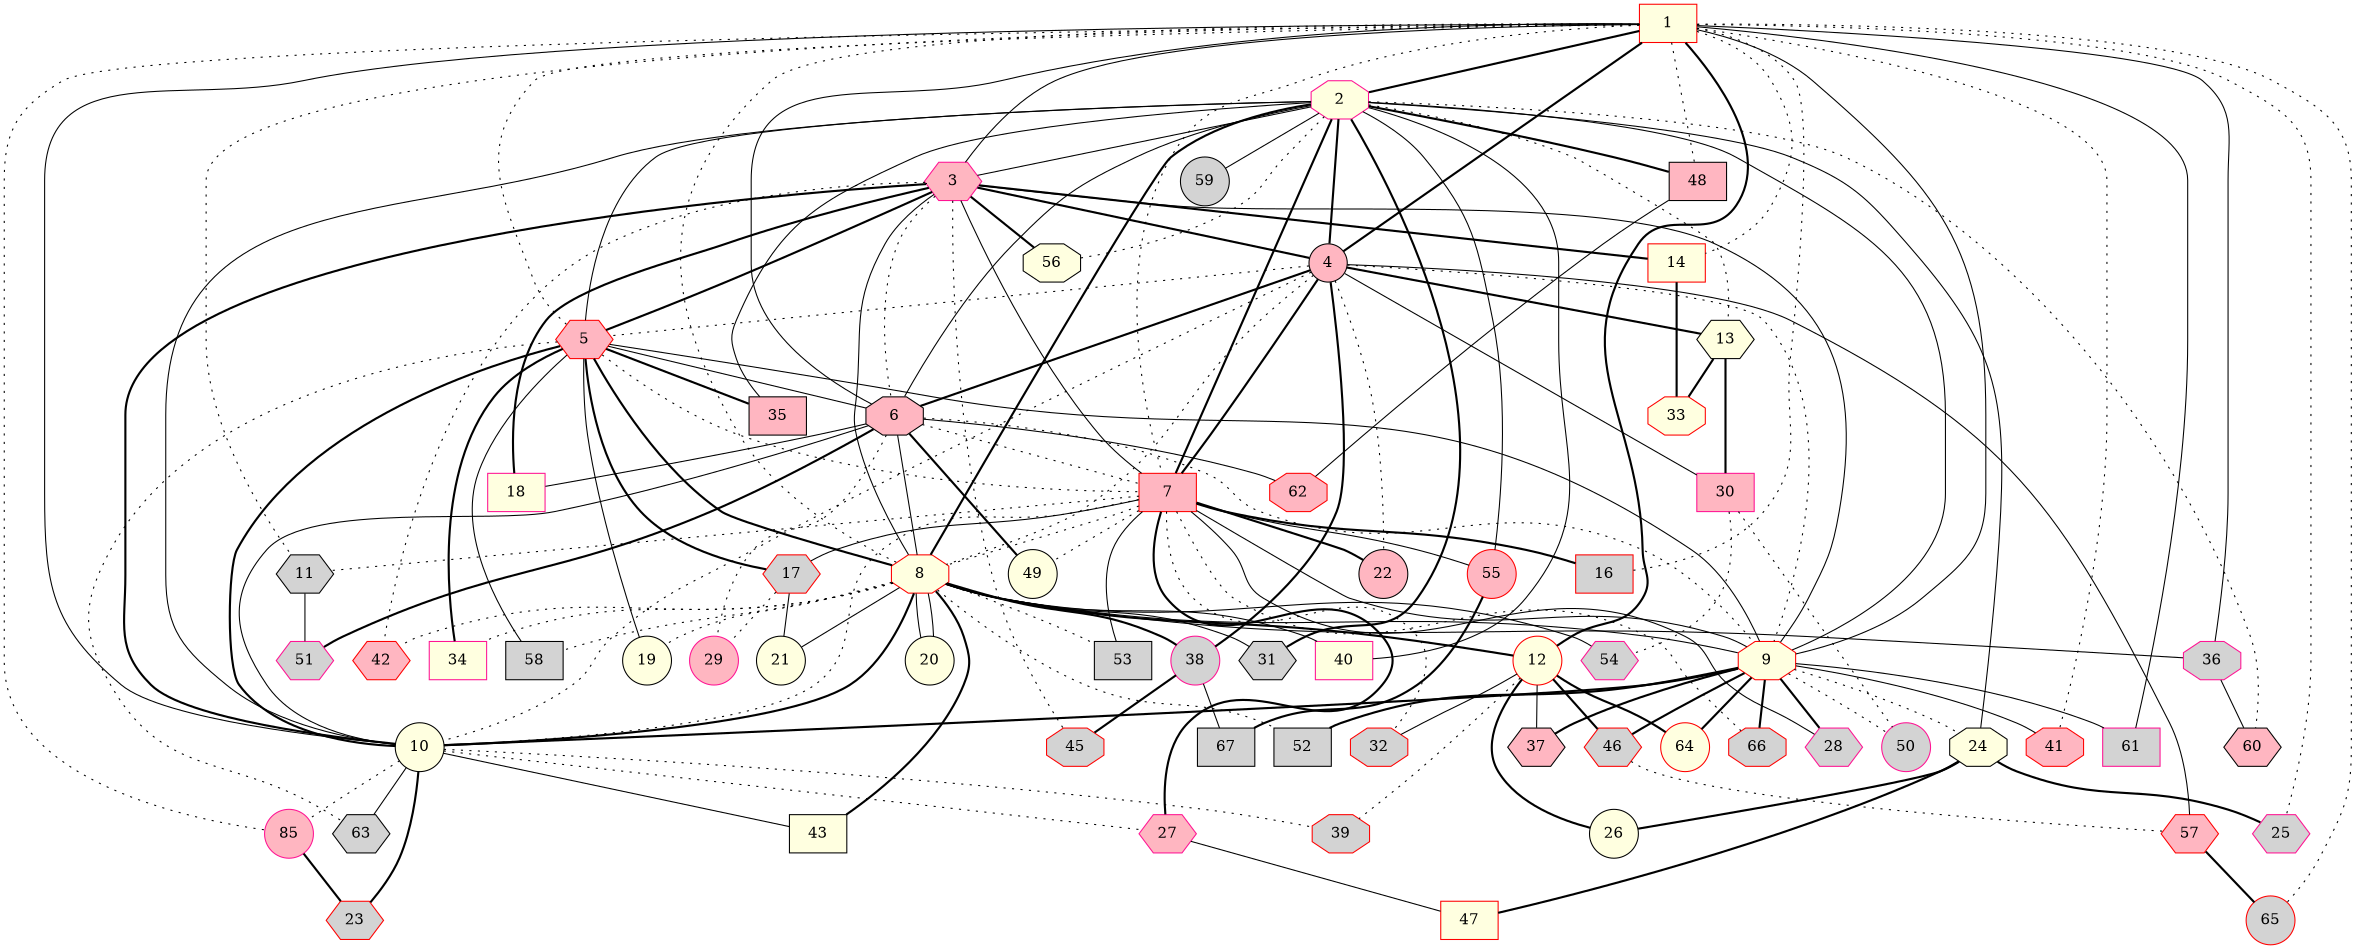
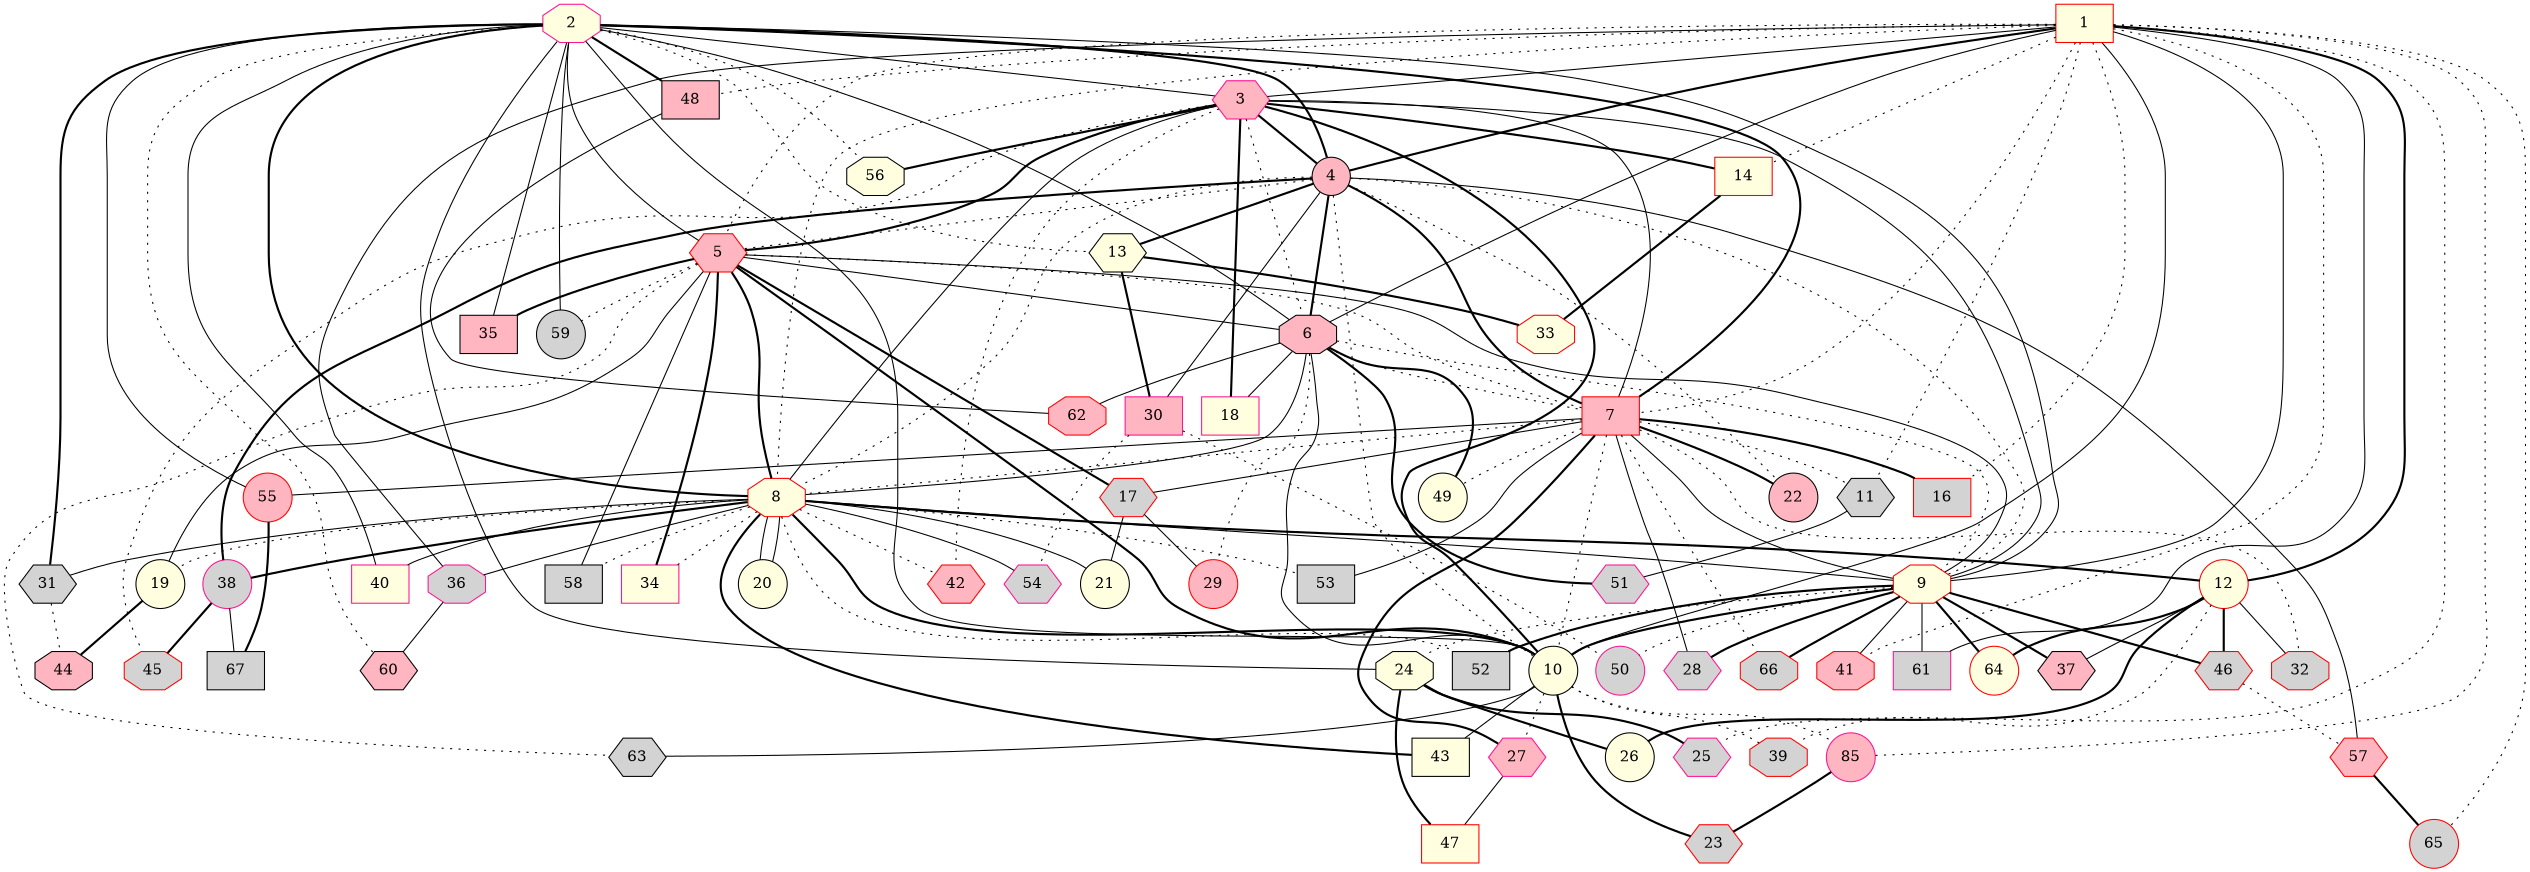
edge "1" -- "2": removed
edge "5" -- "59": added
edge "17" -- "29": style dotted -> solid
node "29": color deeppink -> red
node "44": added
